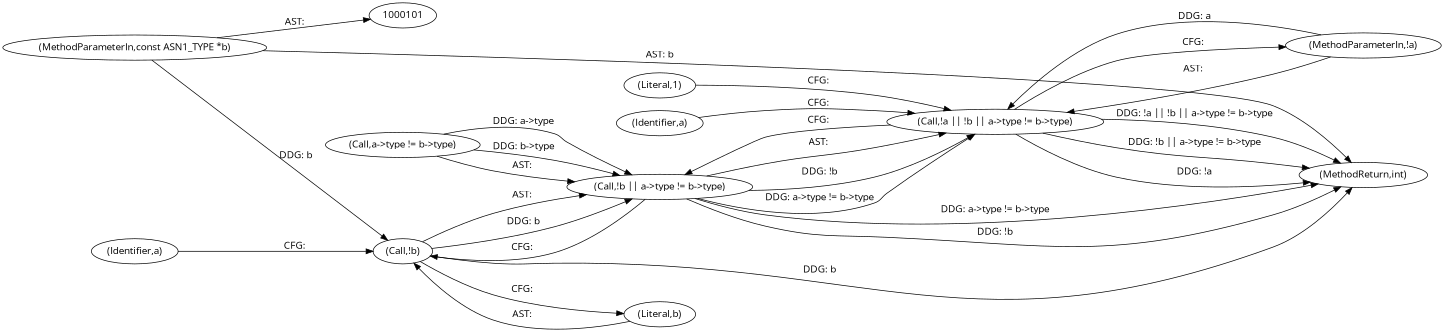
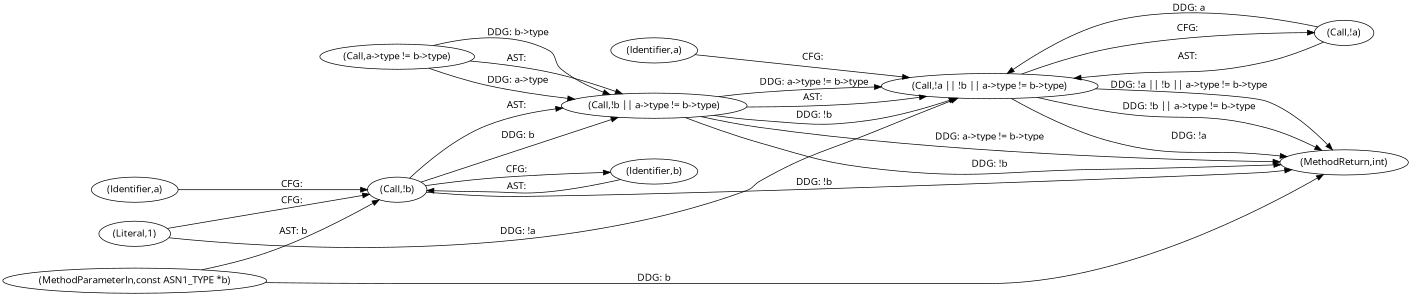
node "1000101": removed
node "(MethodParameterIn,!a)": label "(MethodParameterIn,!a)" -> "(Call,!a)"
edge "(MethodParameterIn,const ASN1_TYPE *b)" -> "(MethodReturn,int)": label "AST: b" -> "DDG: b"
edge "(Literal,1)" -> "(Call,!a || !b || a->type != b->type)": label "CFG: " -> "DDG: !a"
edge "(Call,!a || !b || a->type != b->type)" -> "(Call,!b || a->type != b->type)": removed, label "CFG:"
edge "(MethodParameterIn,const ASN1_TYPE *b)" -> "(Call,!b)": label "DDG: b" -> "AST: b"
edge "(Call,!b || a->type != b->type)" -> "(Call,!b)": now "(Literal,1)" -> "(Call,!b)"
edge "(Call,!b)" -> "(MethodReturn,int)": label "DDG: b" -> "DDG: !b"
node "(Literal,b)": label "(Literal,b)" -> "(Identifier,b)"
